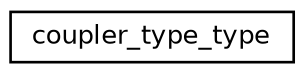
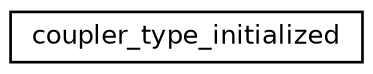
node "coupler_type_type": label "coupler_type_type" -> "coupler_type_initialized"
